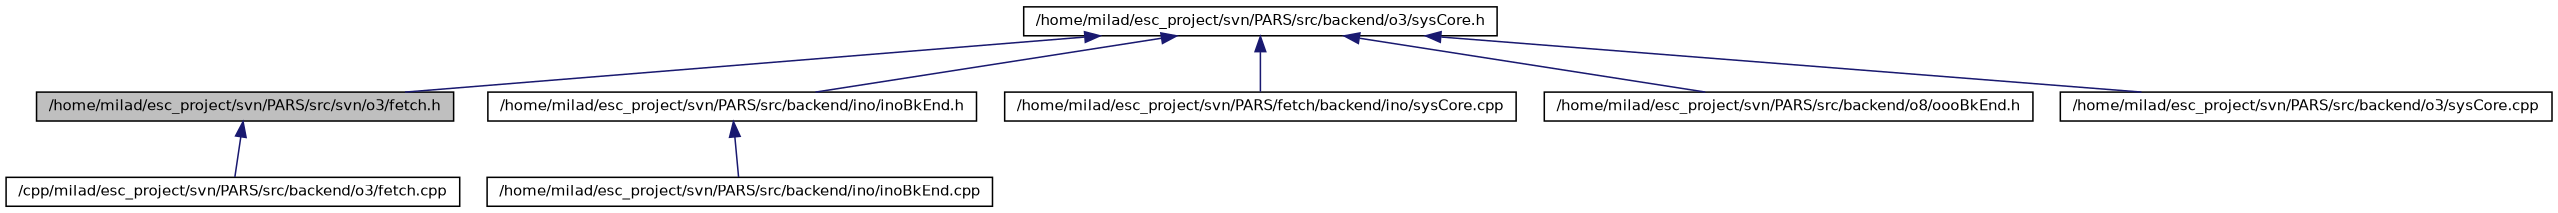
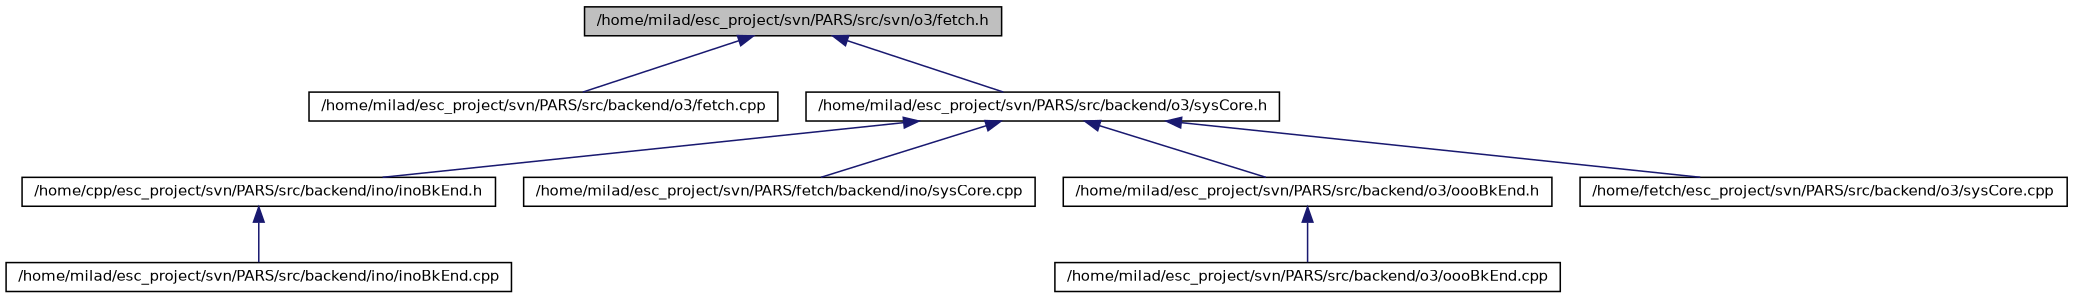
edge "/home/milad/esc_project/svn/PARS/src/svn/o3/fetch.h" -> "/home/milad/esc_project/svn/PARS/src/backend/o3/sysCore.h": reversed
node "/home/milad/esc_project/svn/PARS/src/backend/ino/inoBkEnd.h": label "/home/milad/esc_project/svn/PARS/src/backend/ino/inoBkEnd.h" -> "/home/cpp/esc_project/svn/PARS/src/backend/ino/inoBkEnd.h"
node "/home/milad/esc_project/svn/PARS/src/backend/o8/oooBkEnd.h": label "/home/milad/esc_project/svn/PARS/src/backend/o8/oooBkEnd.h" -> "/home/milad/esc_project/svn/PARS/src/backend/o3/oooBkEnd.h"
node "/home/milad/esc_project/svn/PARS/src/backend/o3/sysCore.cpp": label "/home/milad/esc_project/svn/PARS/src/backend/o3/sysCore.cpp" -> "/home/fetch/esc_project/svn/PARS/src/backend/o3/sysCore.cpp"
node "/cpp/milad/esc_project/svn/PARS/src/backend/o3/fetch.cpp": label "/cpp/milad/esc_project/svn/PARS/src/backend/o3/fetch.cpp" -> "/home/milad/esc_project/svn/PARS/src/backend/o3/fetch.cpp"
node "/home/milad/esc_project/svn/PARS/src/backend/o3/oooBkEnd.cpp": added
